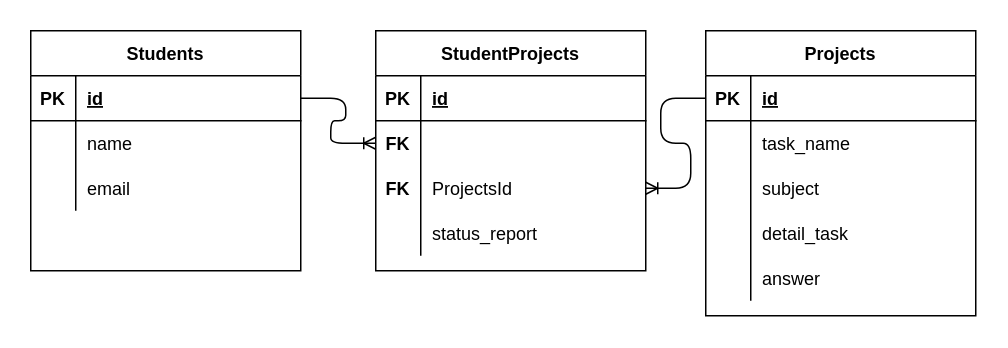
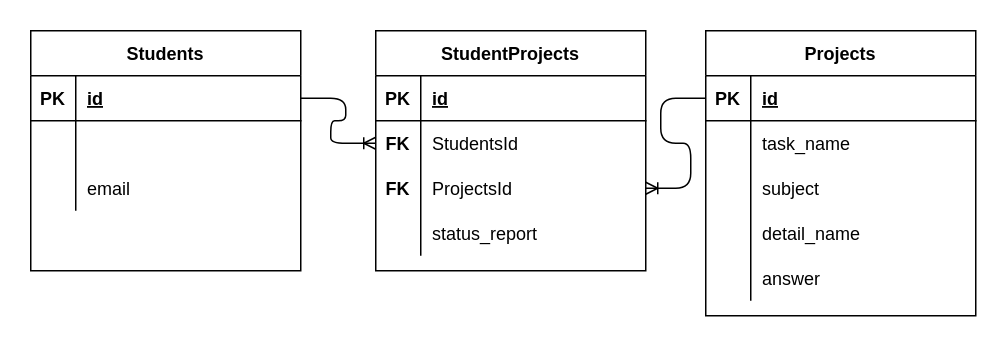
node "name": removed
node "StudentsId": added
node "detail_task": label "detail_task" -> "detail_name"
